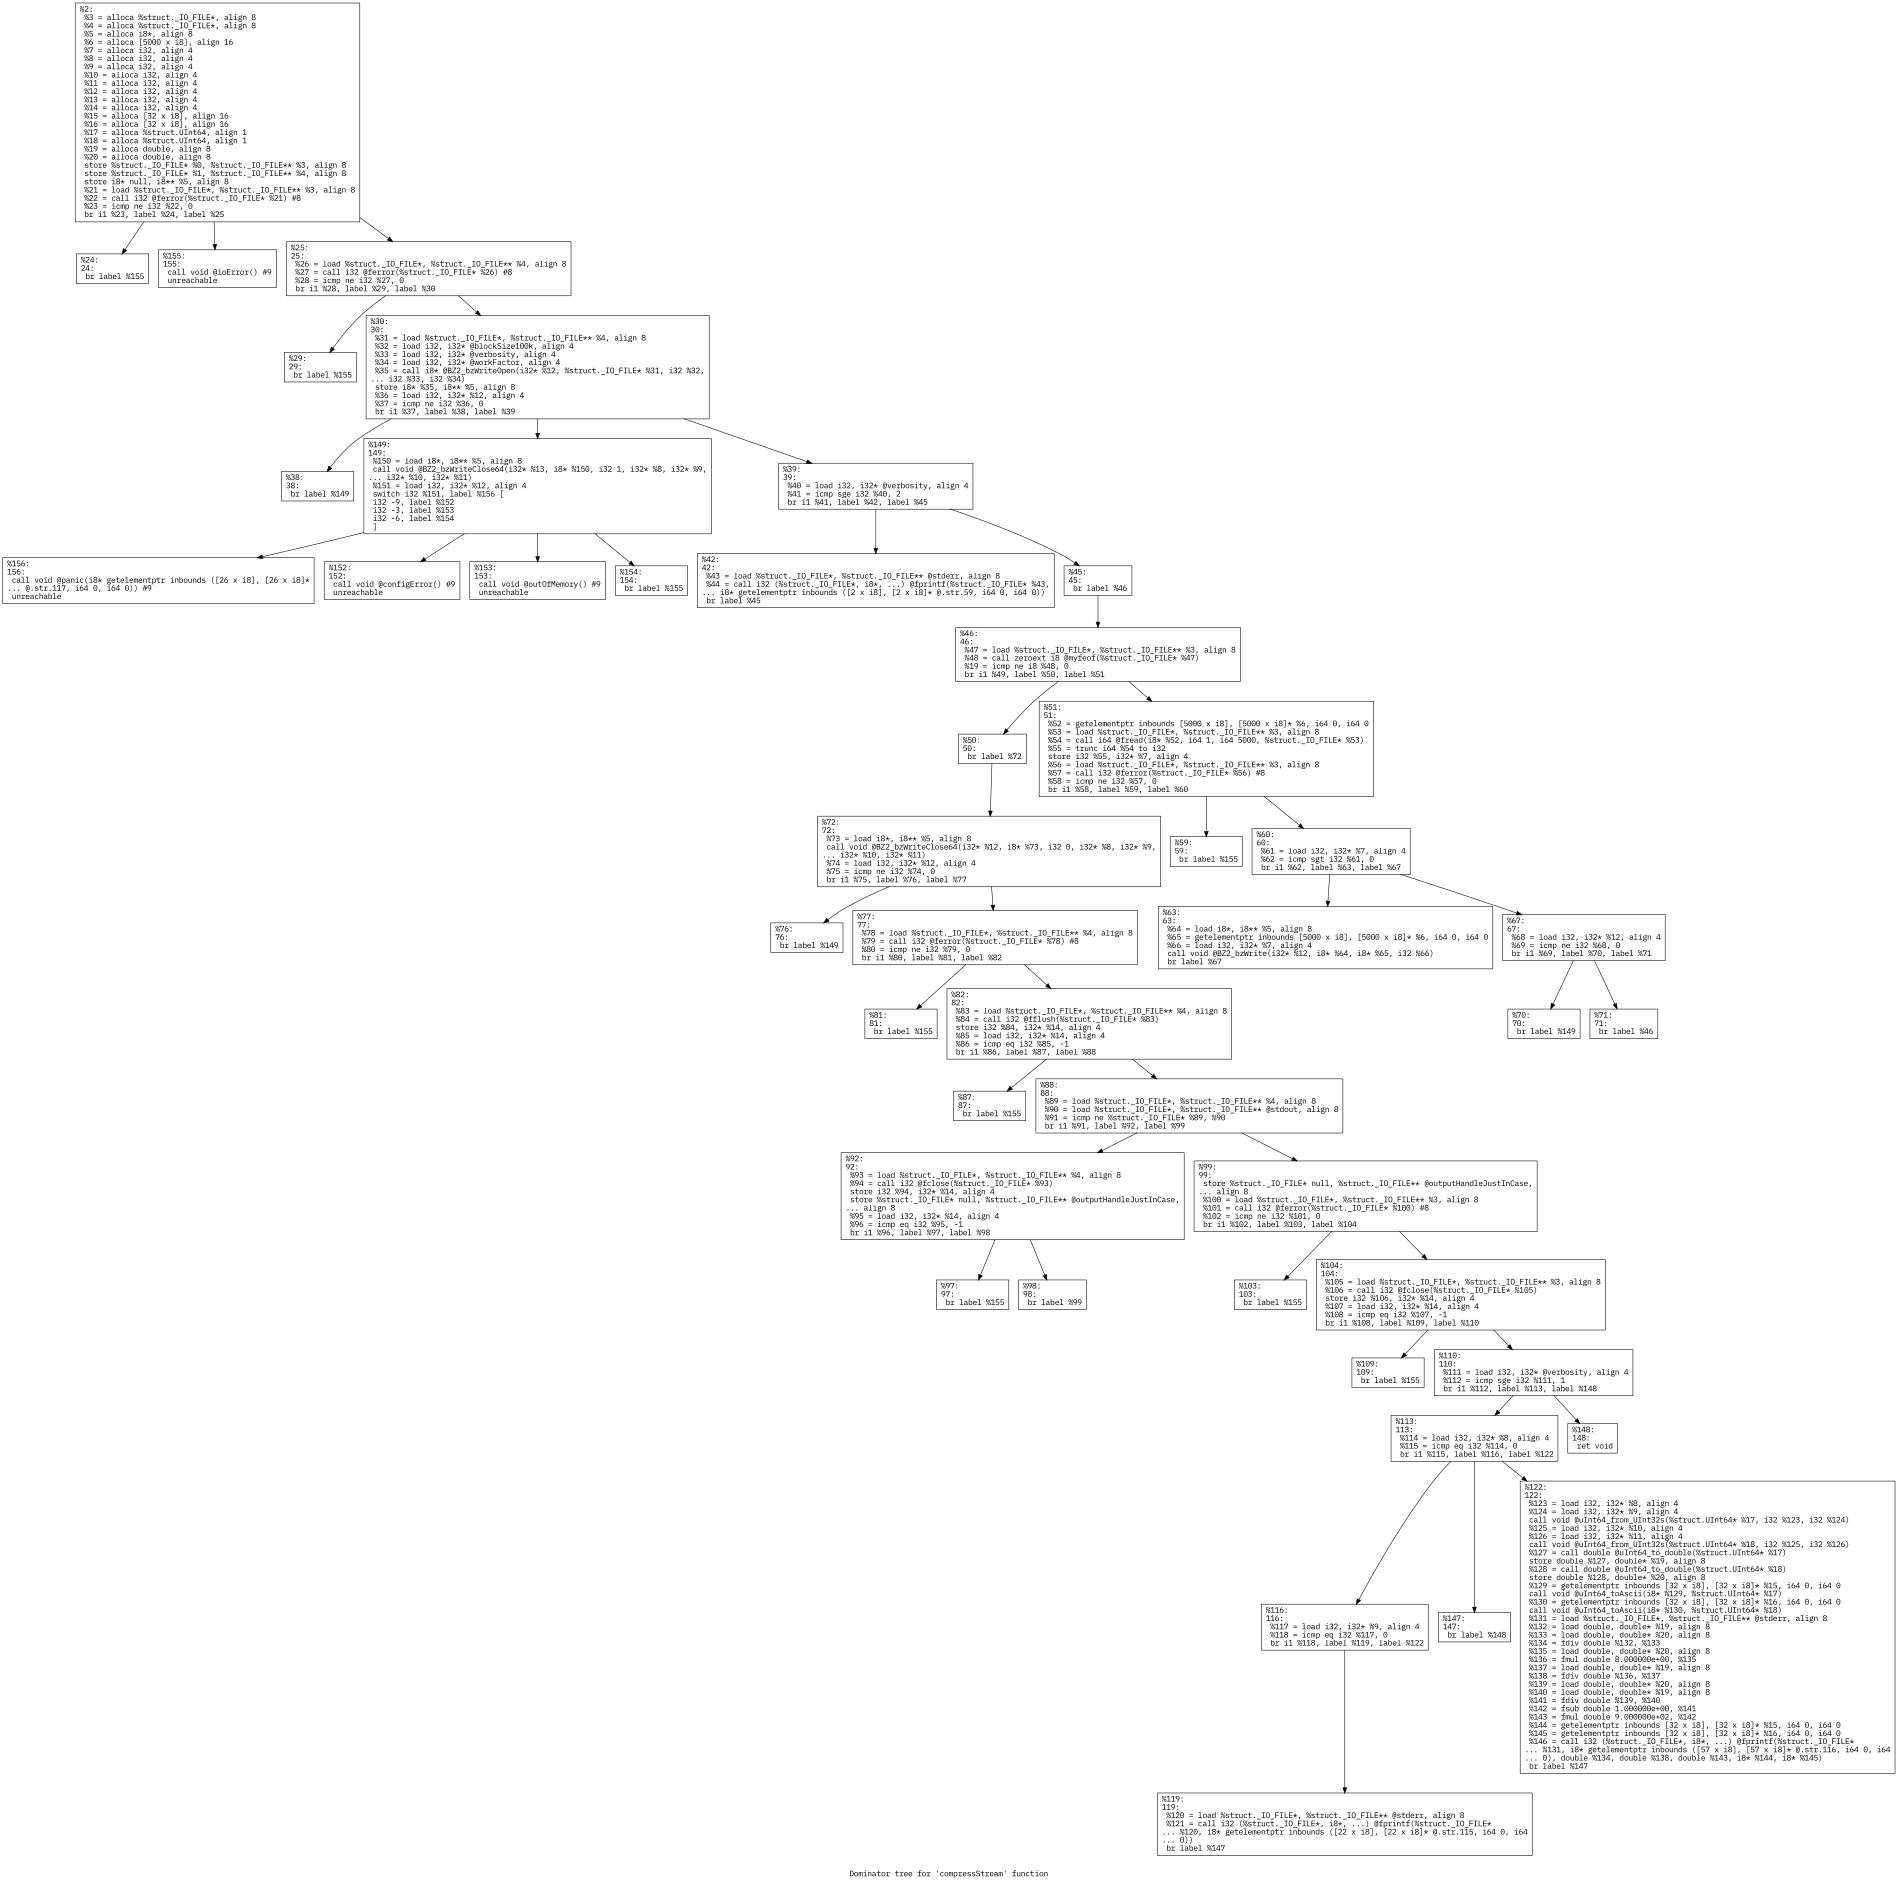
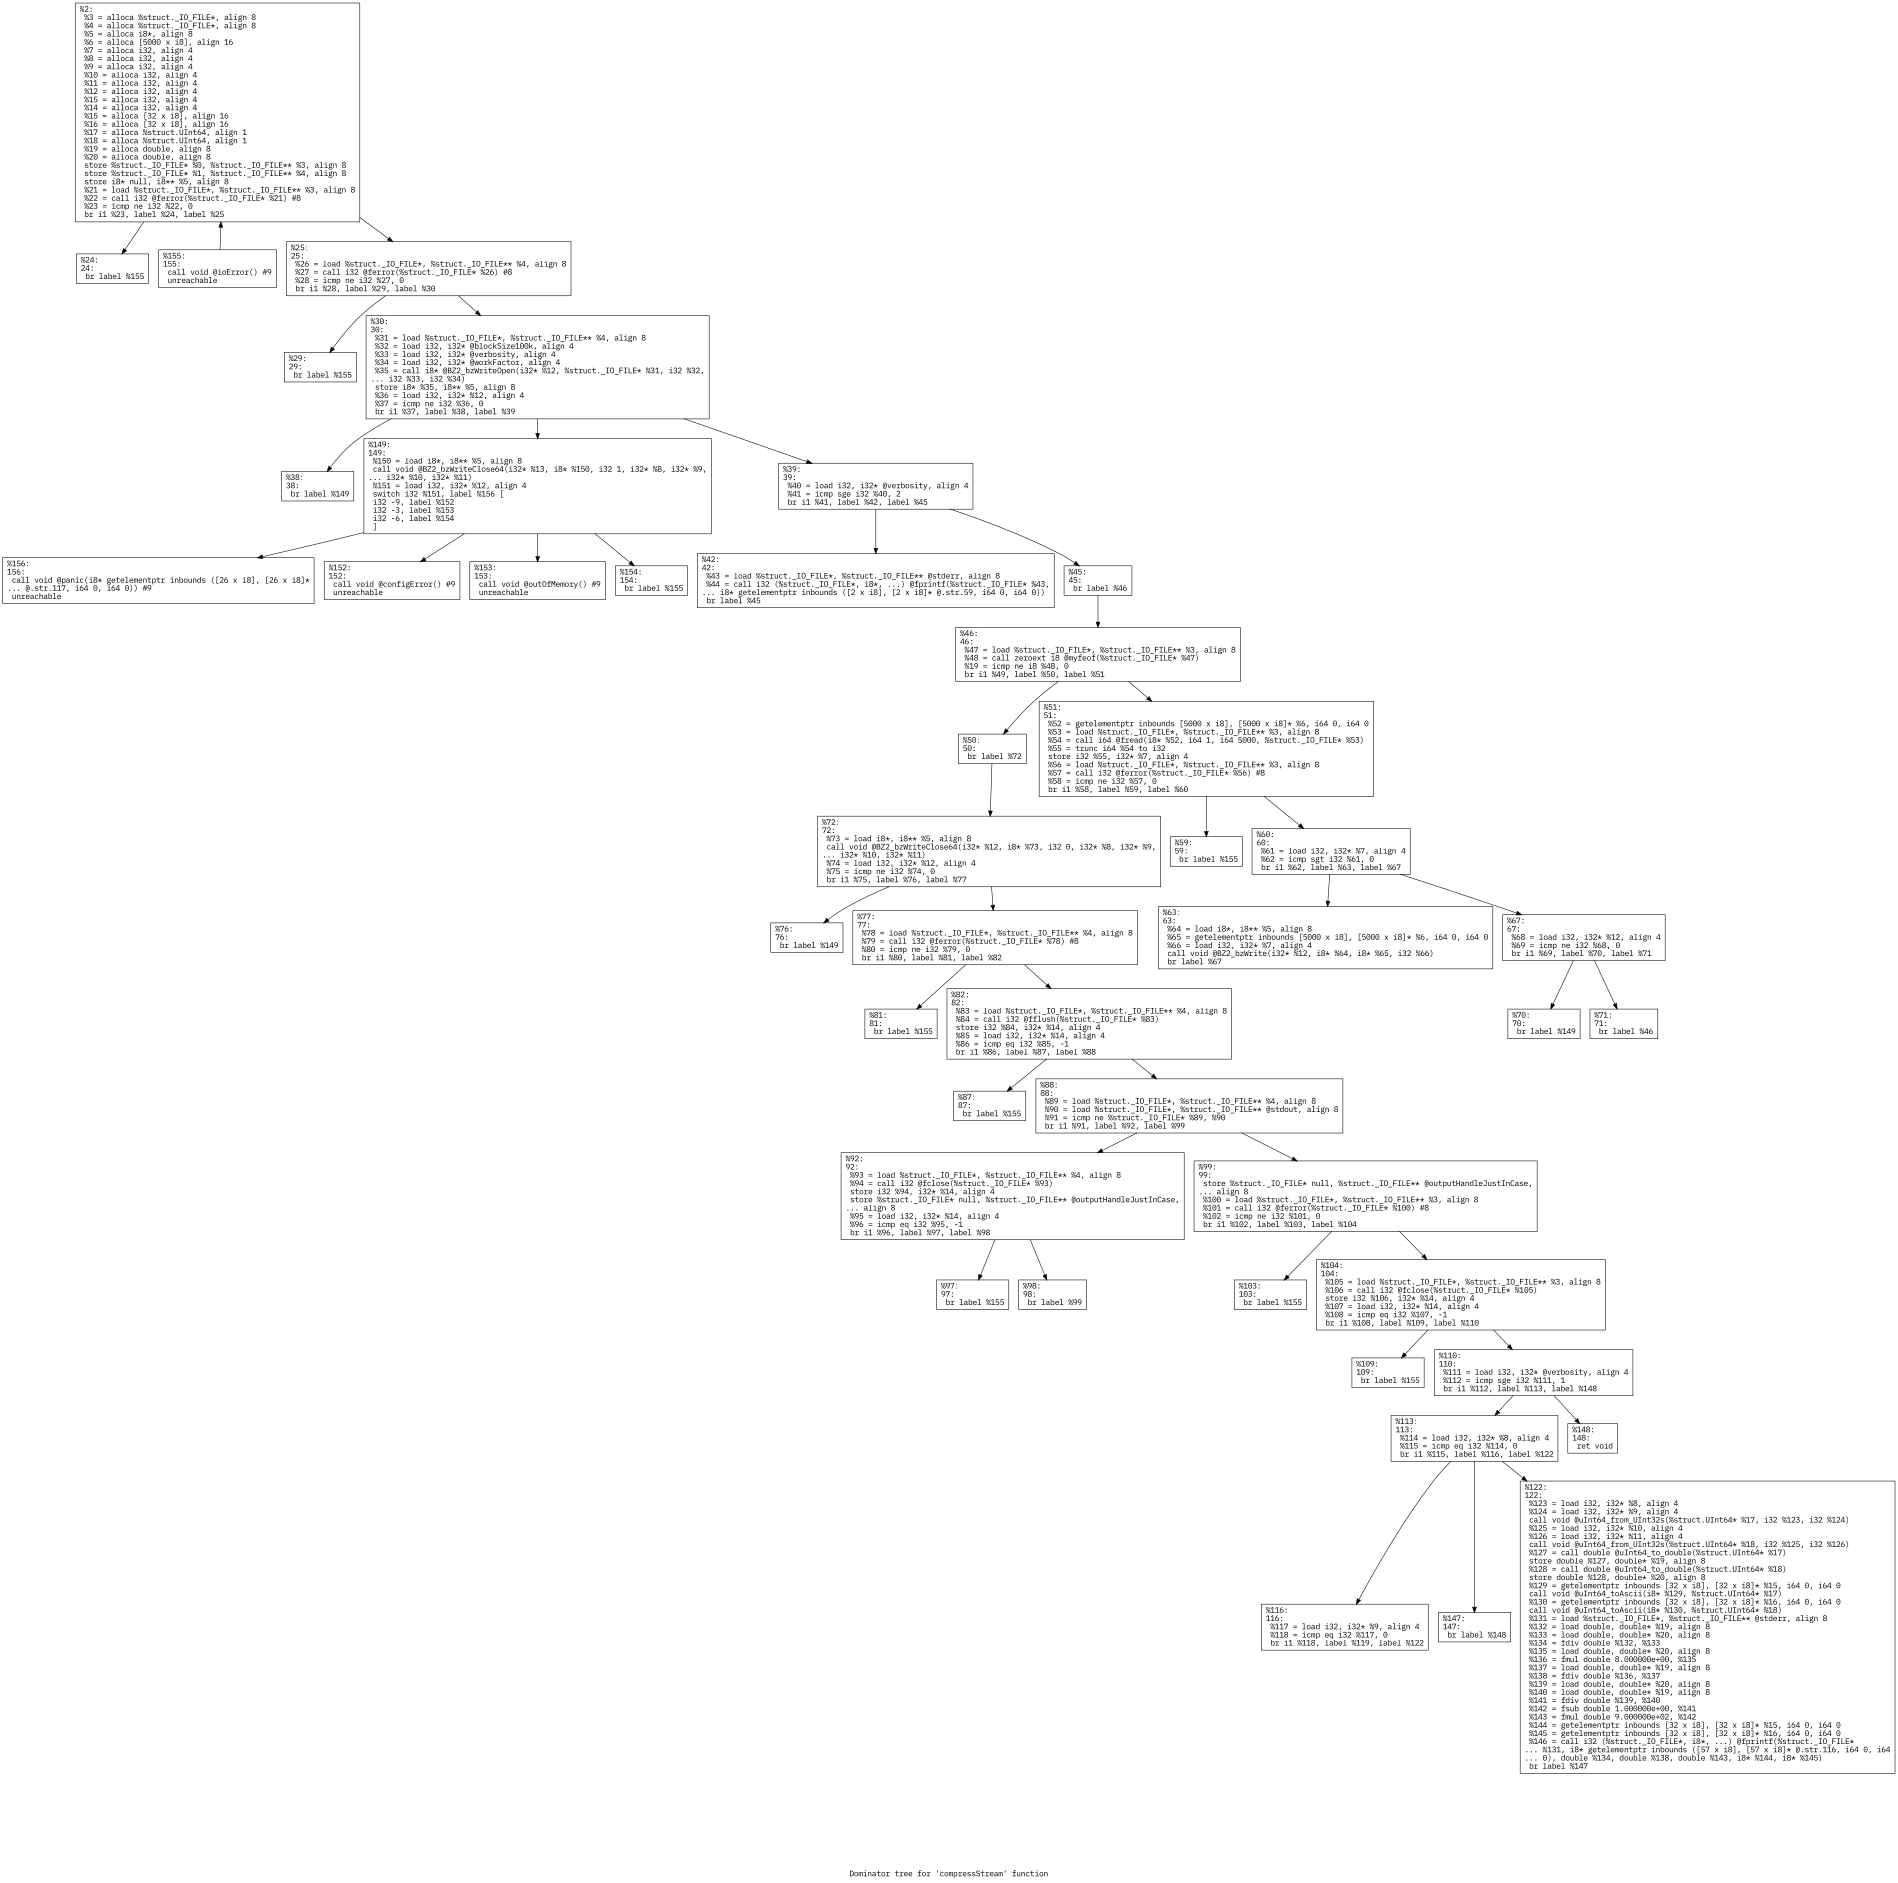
node "%2:": text "%13 = alloca i32, align 4" -> "%15 = alloca i32, align 4"
edge "%2:" -> "%155:": reversed
node "%119:": removed
